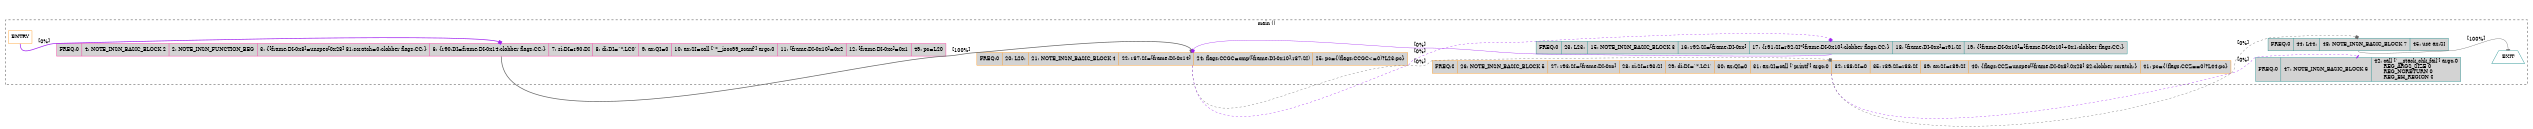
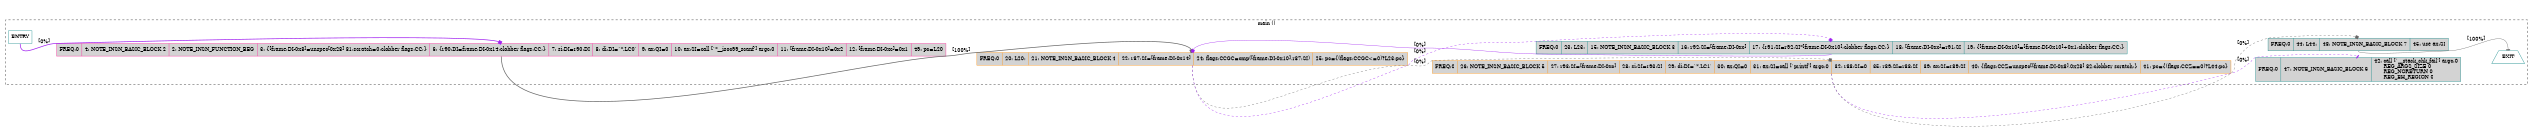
node "ENTRY": color darkorange -> teal
